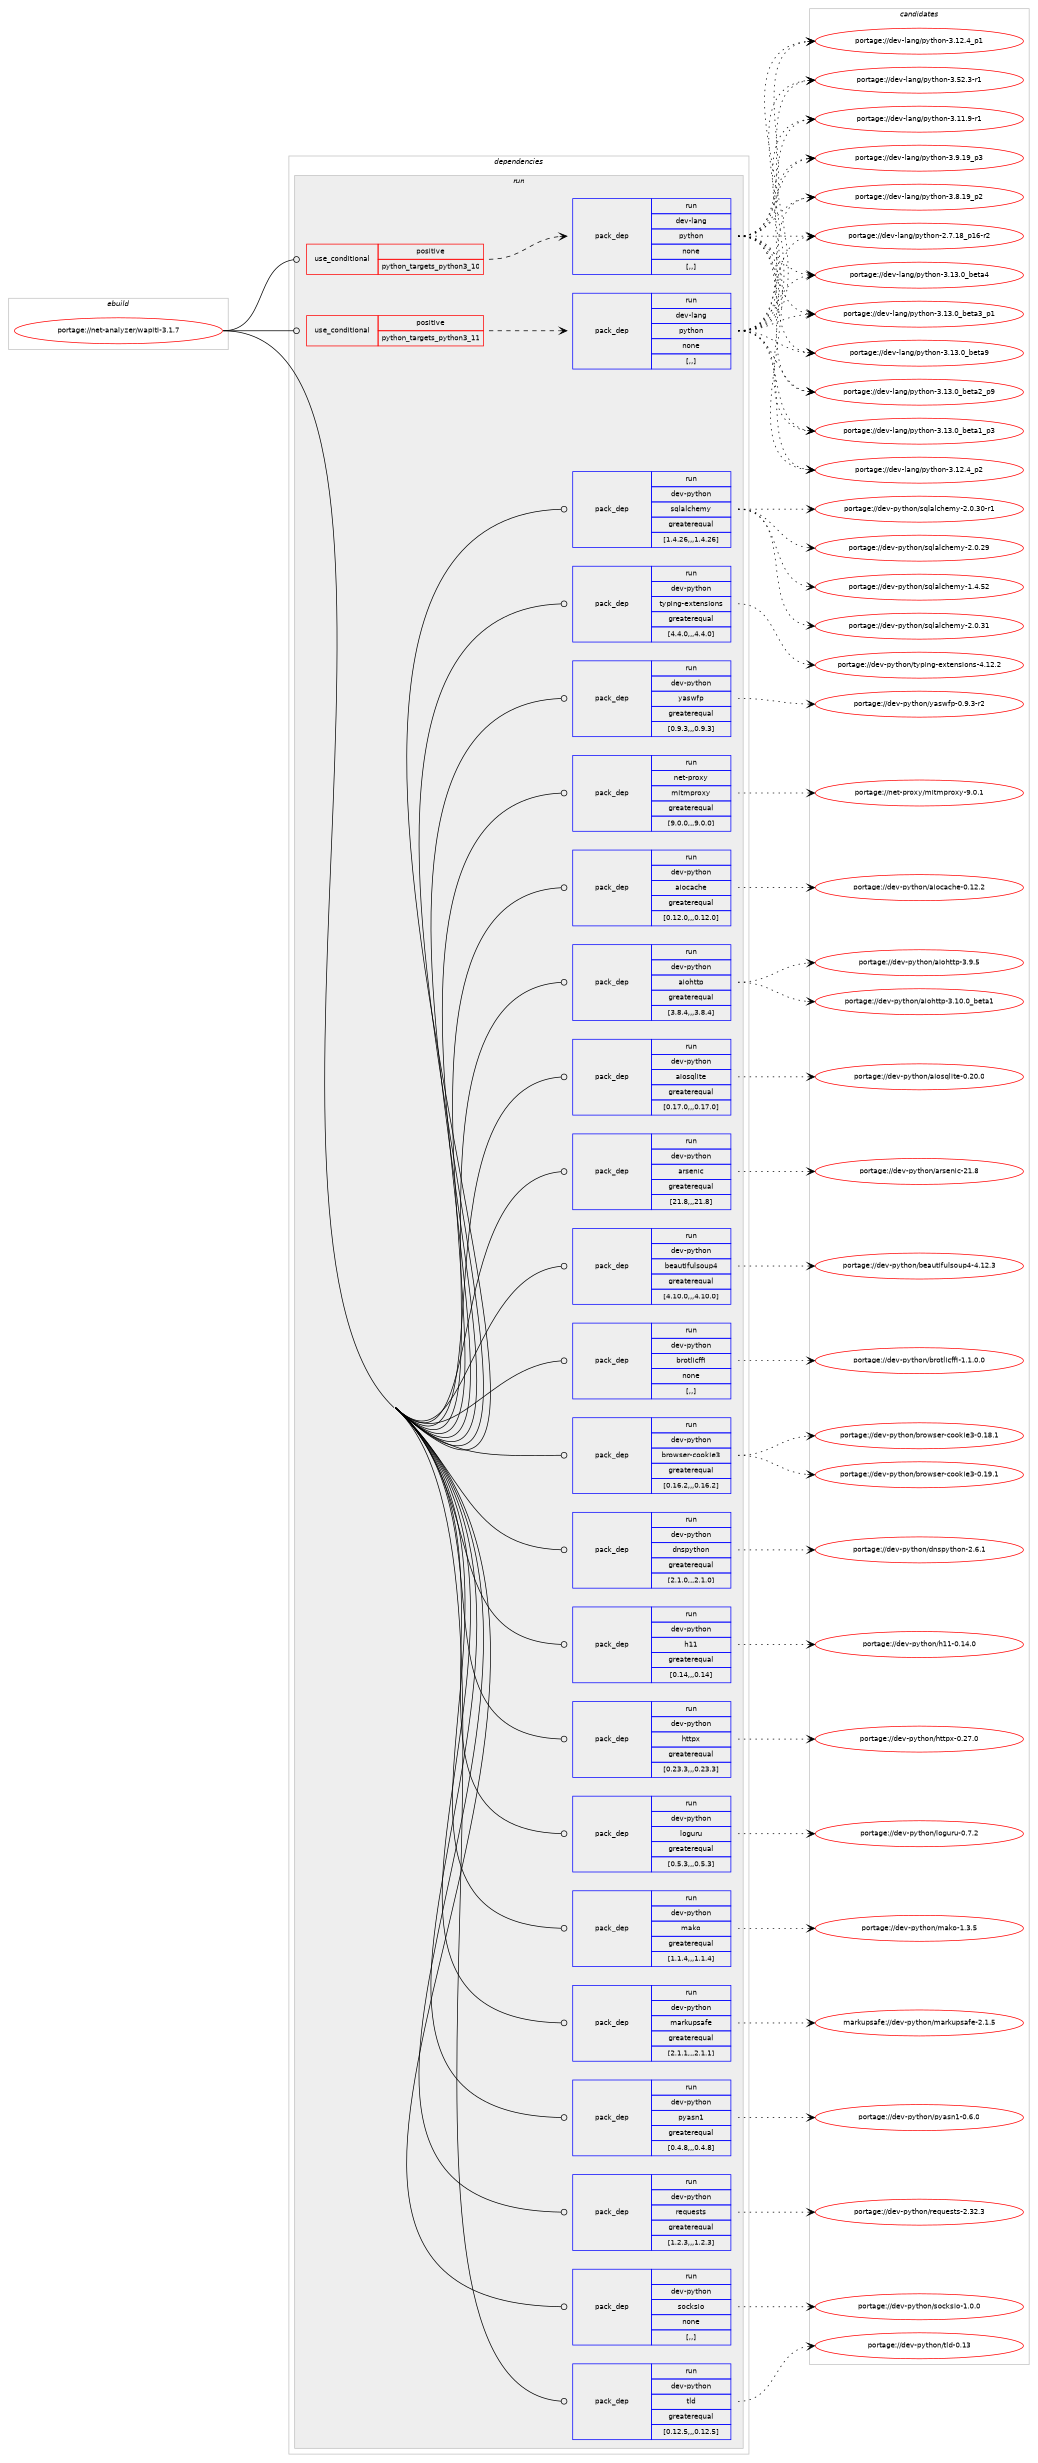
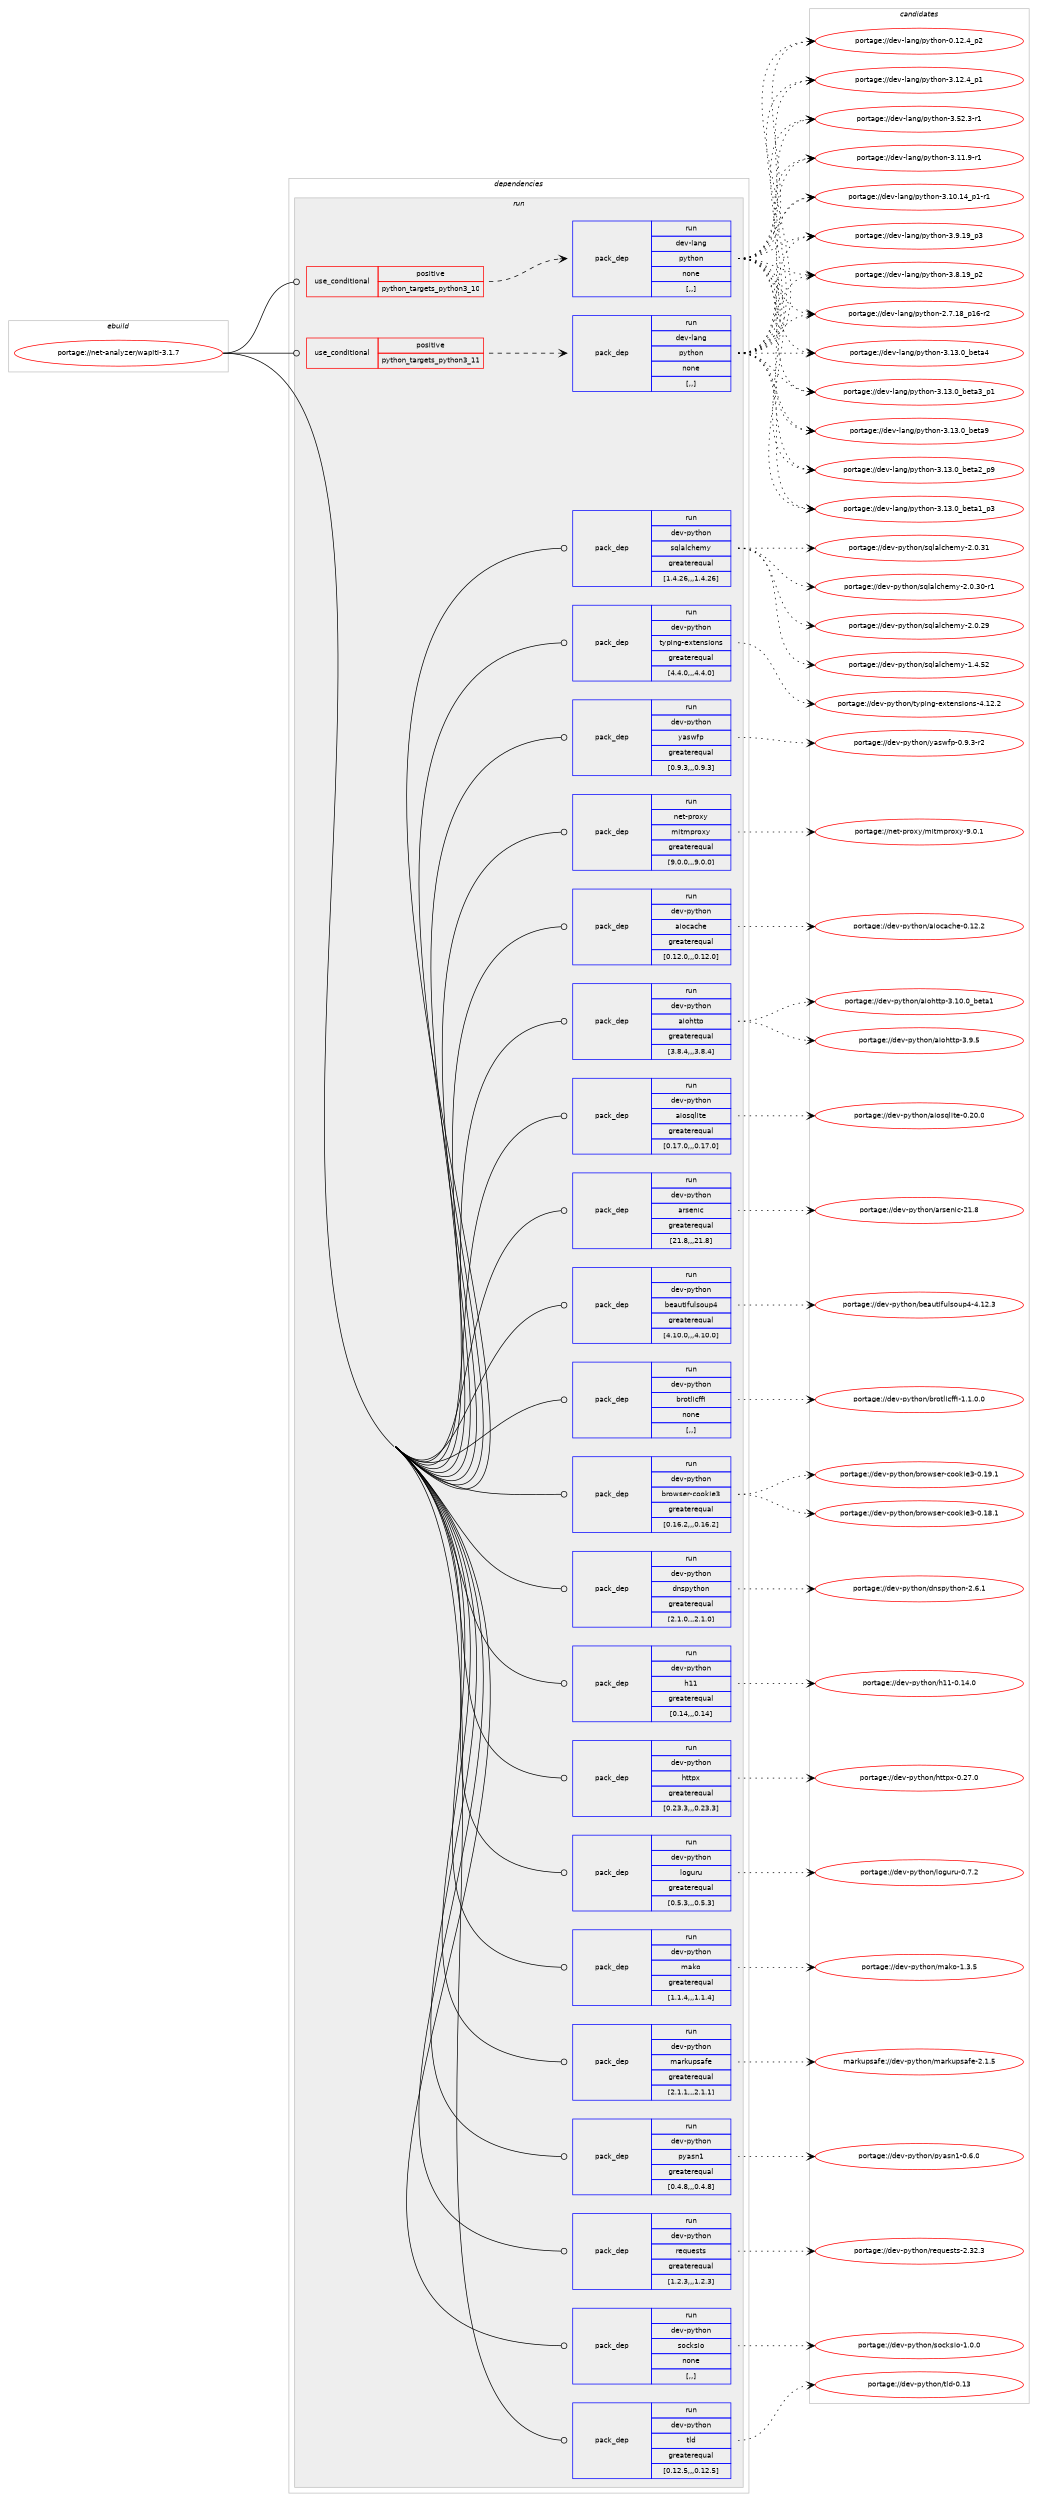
node "portage://dev-lang/python-3.10.14_p1-r1": added
node "portage://dev-lang/python-3.12.4_p2": label "portage://dev-lang/python-3.12.4_p2" -> "portage://dev-lang/python-0.12.4_p2"
